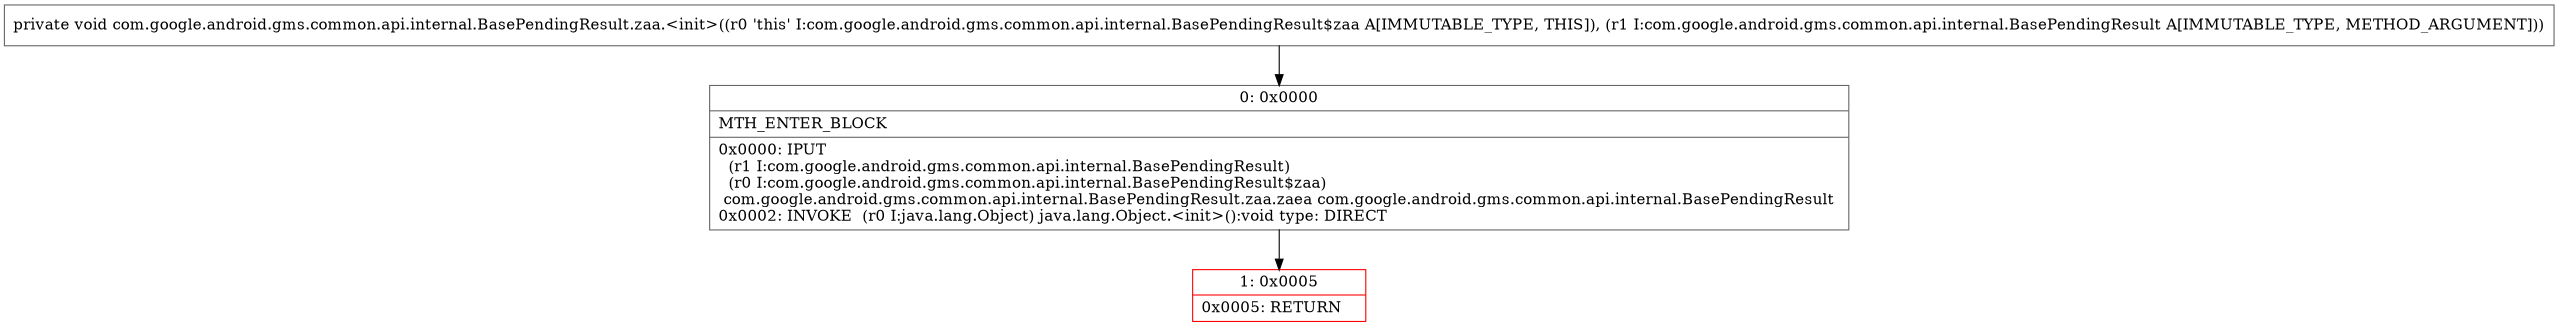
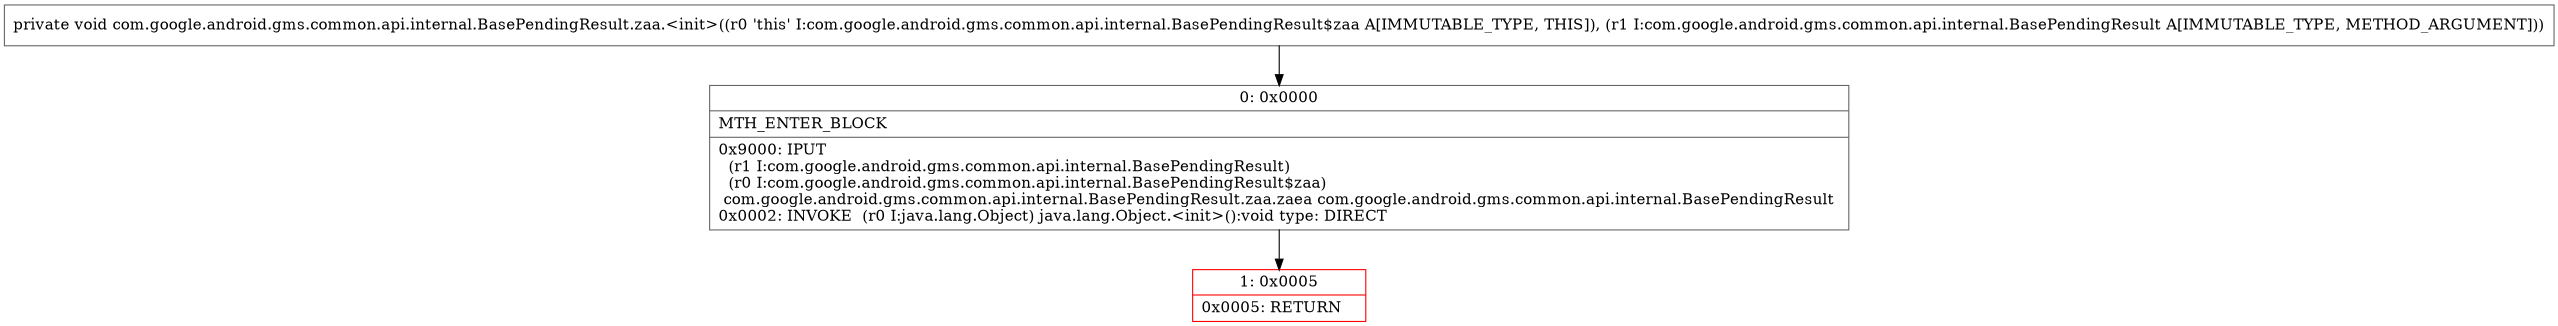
node "0: 0x0000": text "0x0000: IPUT" -> "0x9000: IPUT"
